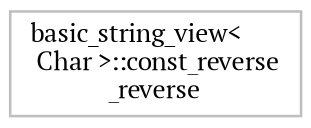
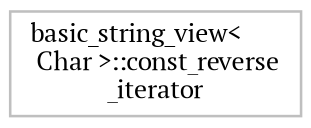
node "basic_string_view< Char >::const_reverse _reverse": label "basic_string_view< Char >::const_reverse _reverse" -> "basic_string_view< Char >::const_reverse _iterator"
